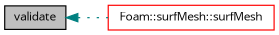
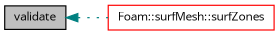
node "Foam::surfMesh::surfMesh": label "Foam::surfMesh::surfMesh" -> "Foam::surfMesh::surfZones"
